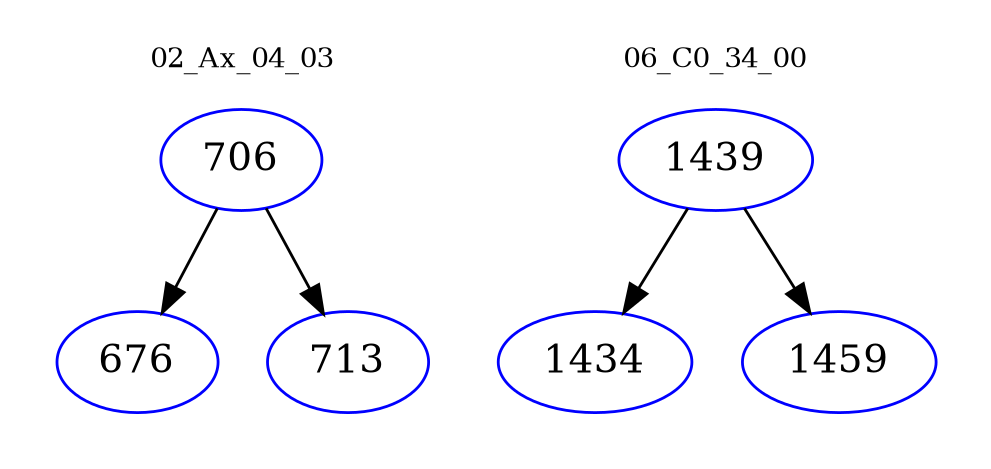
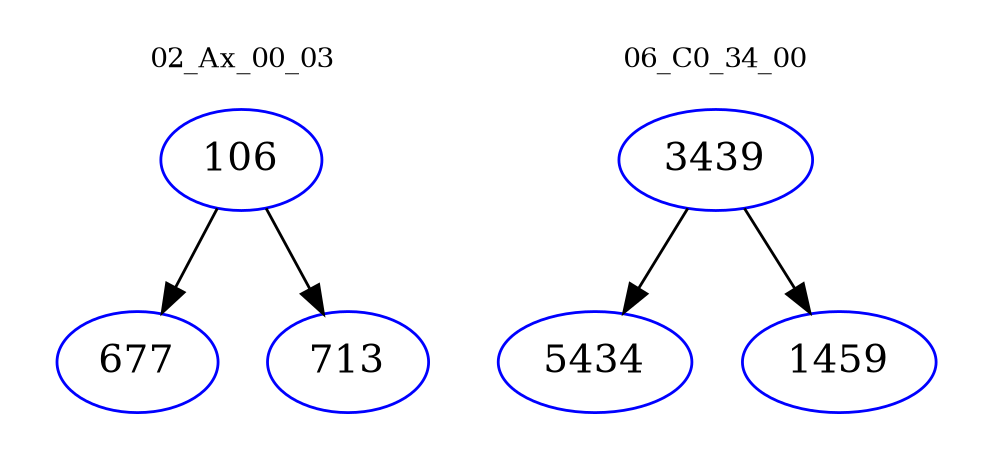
cluster "02_Ax_04_03": label "02_Ax_04_03" -> "02_Ax_00_03"
node "706": label "706" -> "106"
node "1439": label "1439" -> "3439"
node "676": label "676" -> "677"
node "1434": label "1434" -> "5434"
